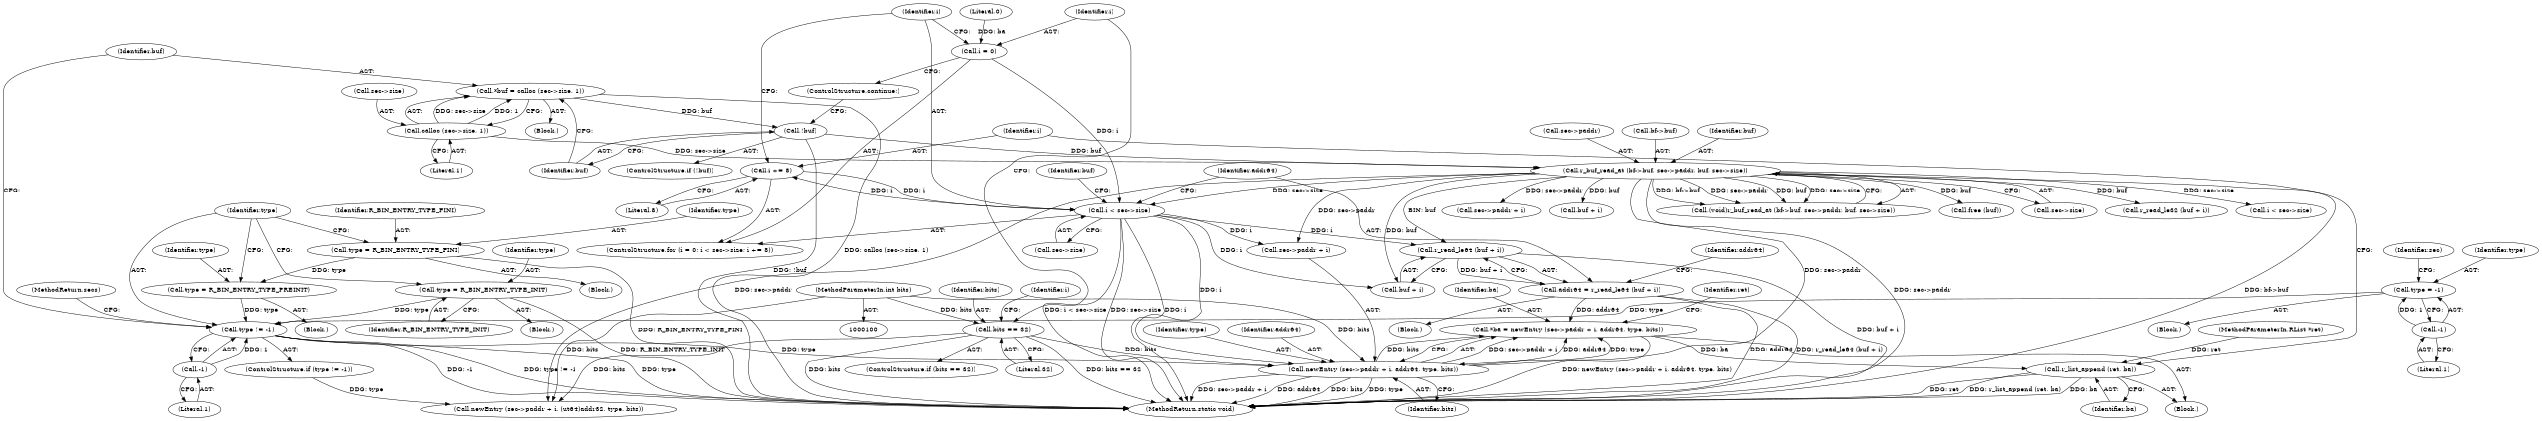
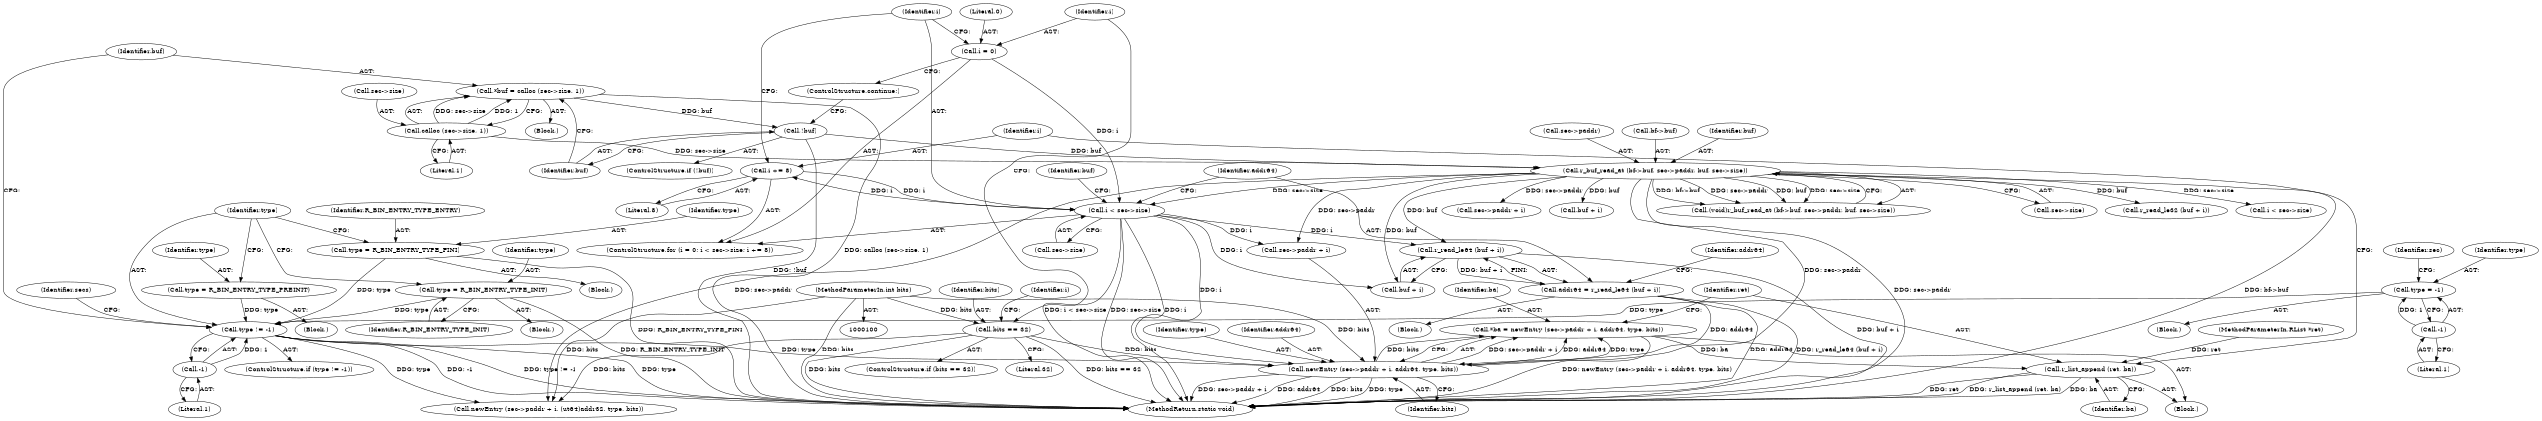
edge "(Literal,0)" -> "(Call,i = 0)": label "DDG: ba" -> "AST: "
node "(Identifier,R_BIN_ENTRY_TYPE_FINI)": label "(Identifier,R_BIN_ENTRY_TYPE_FINI)" -> "(Identifier,R_BIN_ENTRY_TYPE_ENTRY)"
edge "(Call,r_buf_read_at (bf->buf, sec->paddr, buf, sec->size))" -> "(Call,r_read_le64 (buf + i))": label "BIN: buf" -> "DDG: buf"
node "(Call,free (buf))": removed
edge "(Call,type = R_BIN_ENTRY_TYPE_FINI)" -> "(Call,type = R_BIN_ENTRY_TYPE_PREINIT)": now "(Call,type = R_BIN_ENTRY_TYPE_FINI)" -> "(Call,type != -1)"
edge "(Call,addr64 = r_read_le64 (buf + i))" -> "(Call,r_read_le64 (buf + i))": label "CFG: " -> "FINI: "
node "(MethodReturn,secs)": label "(MethodReturn,secs)" -> "(Identifier,secs)"
edge "(Call,addr64 = r_read_le64 (buf + i))" -> "(Call,*ba = newEntry (sec->paddr + i, addr64, type, bits))": now "(Call,addr64 = r_read_le64 (buf + i))" -> "(Call,newEntry (sec->paddr + i, addr64, type, bits))"
edge "(Identifier,ret)" -> "(Call,r_list_append (ret, ba))": added, label "AST:"
edge "(Literal,32)" -> "(Call,bits == 32)": removed, label "AST:"
edge "(ControlStructure,if (type != -1))" -> "(Call,newEntry (sec->paddr + i, (ut64)addr32, type, bits))": now "(Call,type != -1)" -> "(Call,newEntry (sec->paddr + i, (ut64)addr32, type, bits))"
edge "(MethodParameterIn,int bits)" -> "(MethodReturn,static void)": added, label "DDG: bits"
